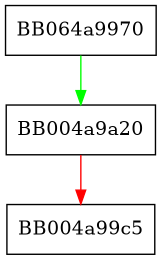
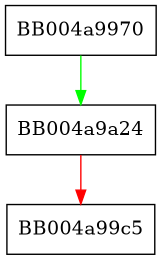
node "BB064a9970": label "BB064a9970" -> "BB004a9970"
node "BB004a9a20": label "BB004a9a20" -> "BB004a9a24"
